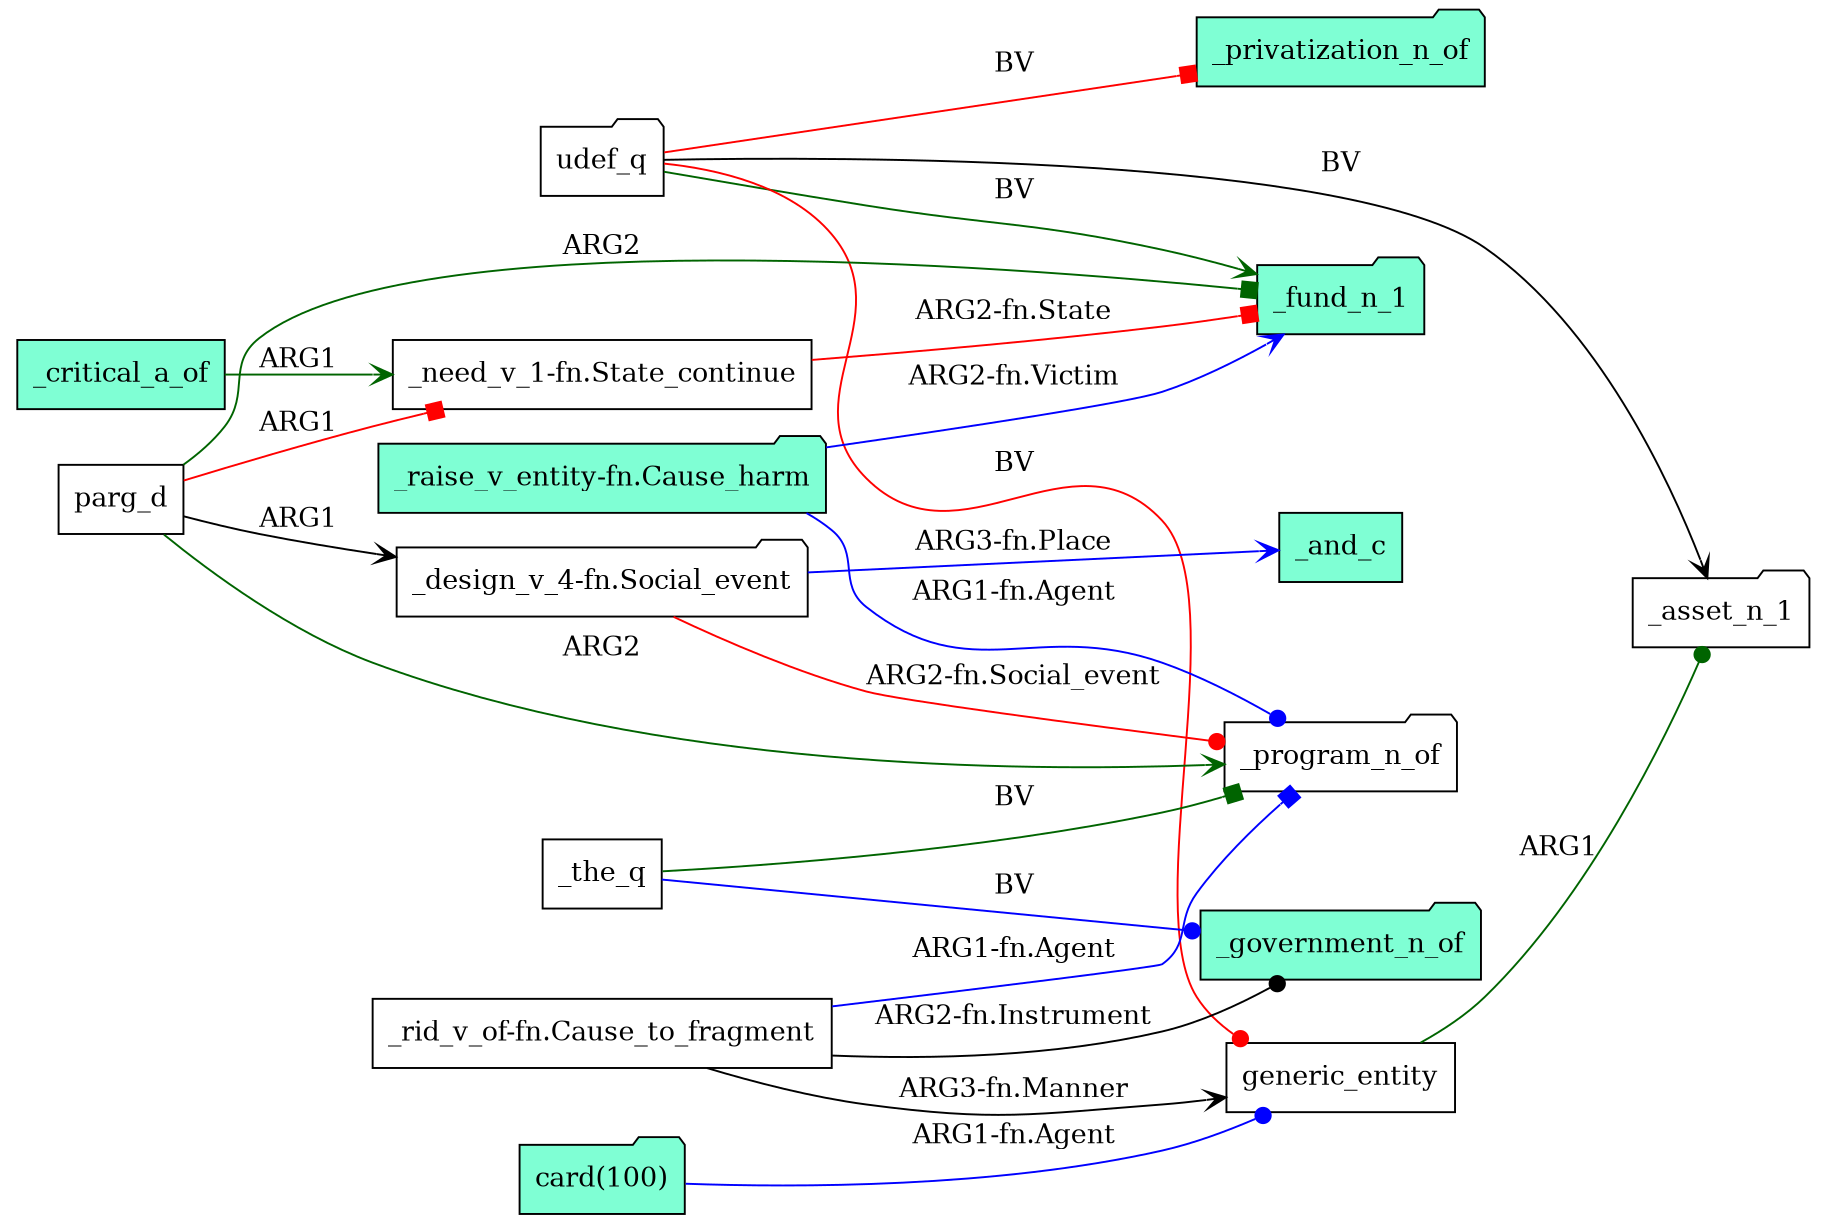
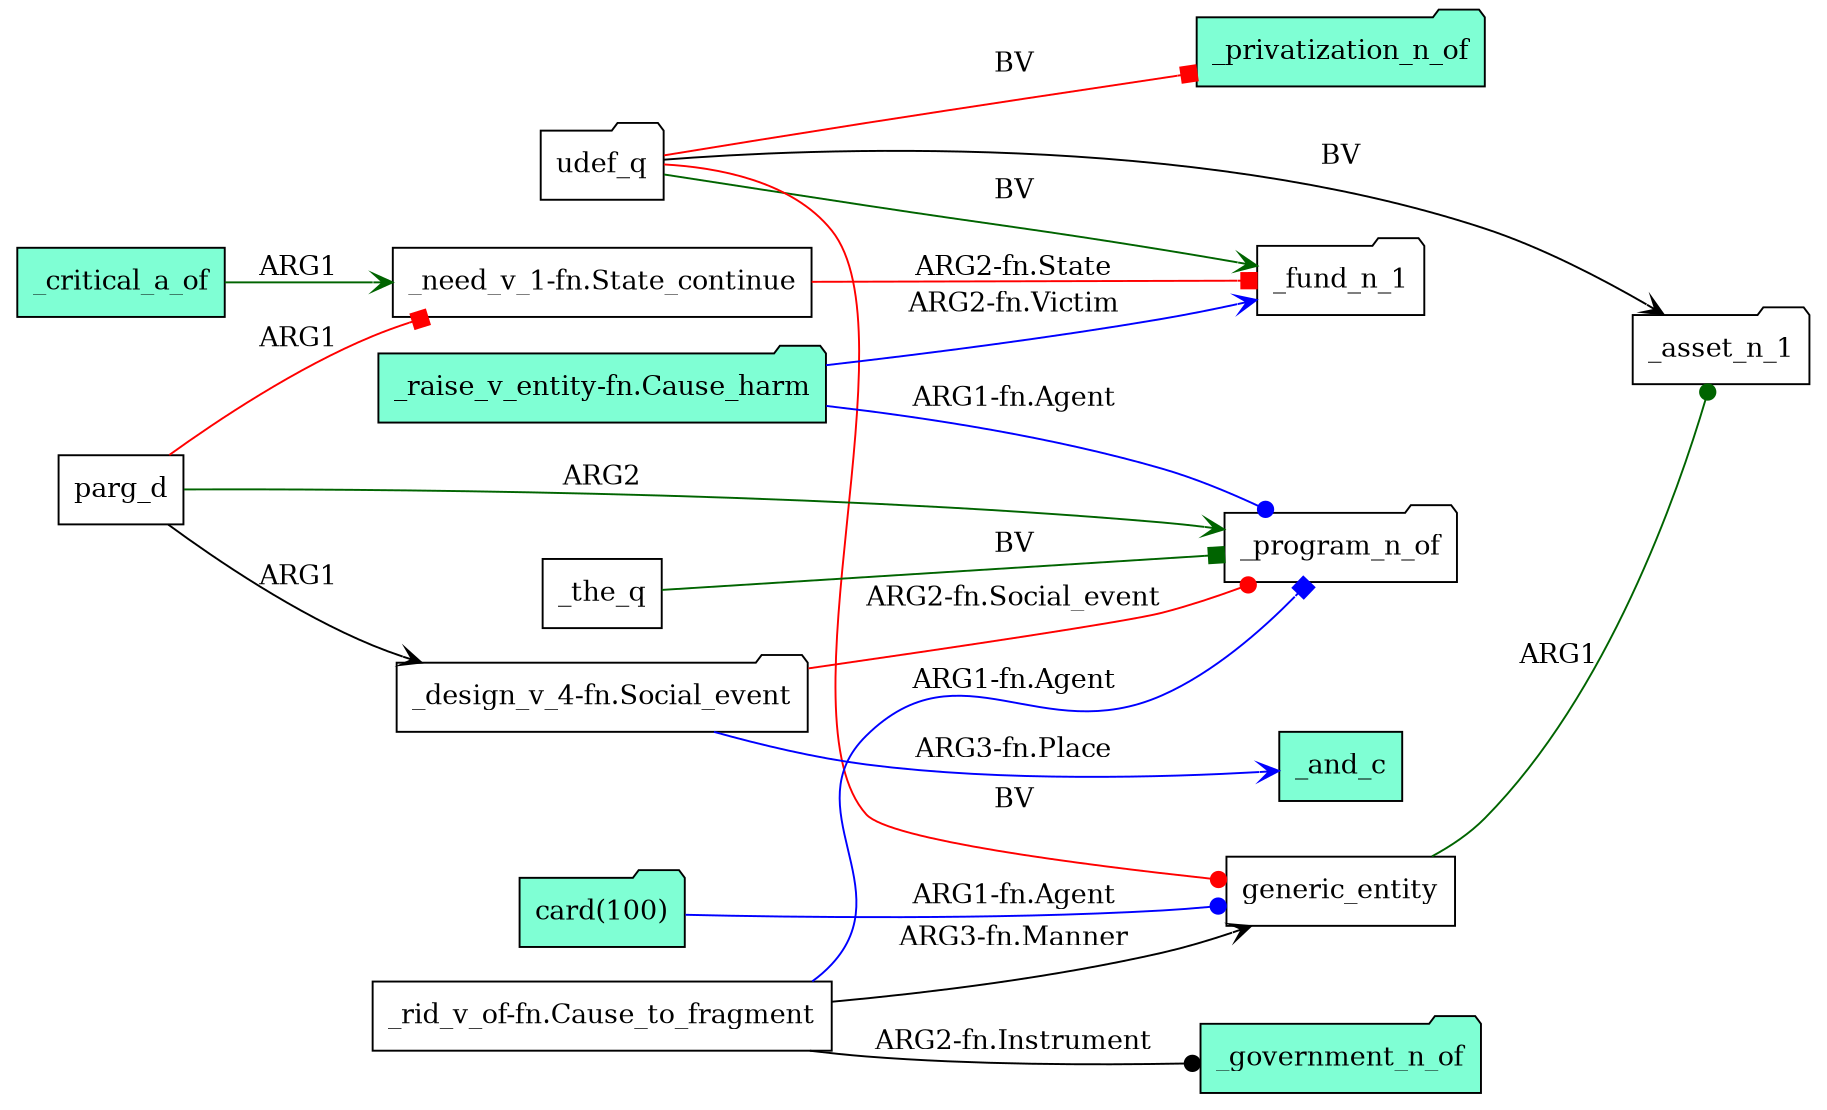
edge "parg_d" -> "_fund_n_1": removed, label "ARG2"
node "_fund_n_1": fillcolor aquamarine -> white
edge "_the_q" -> "_government_n_of": removed, label "BV"
